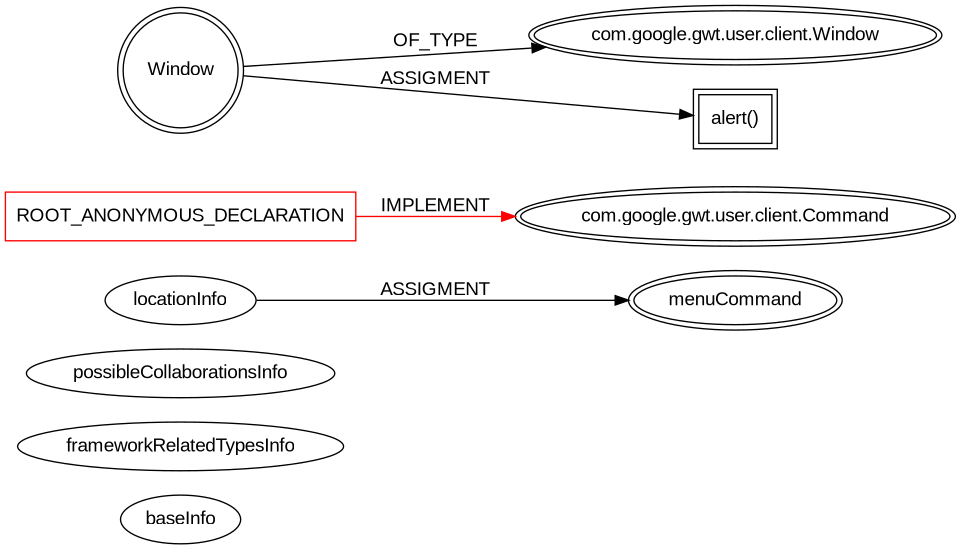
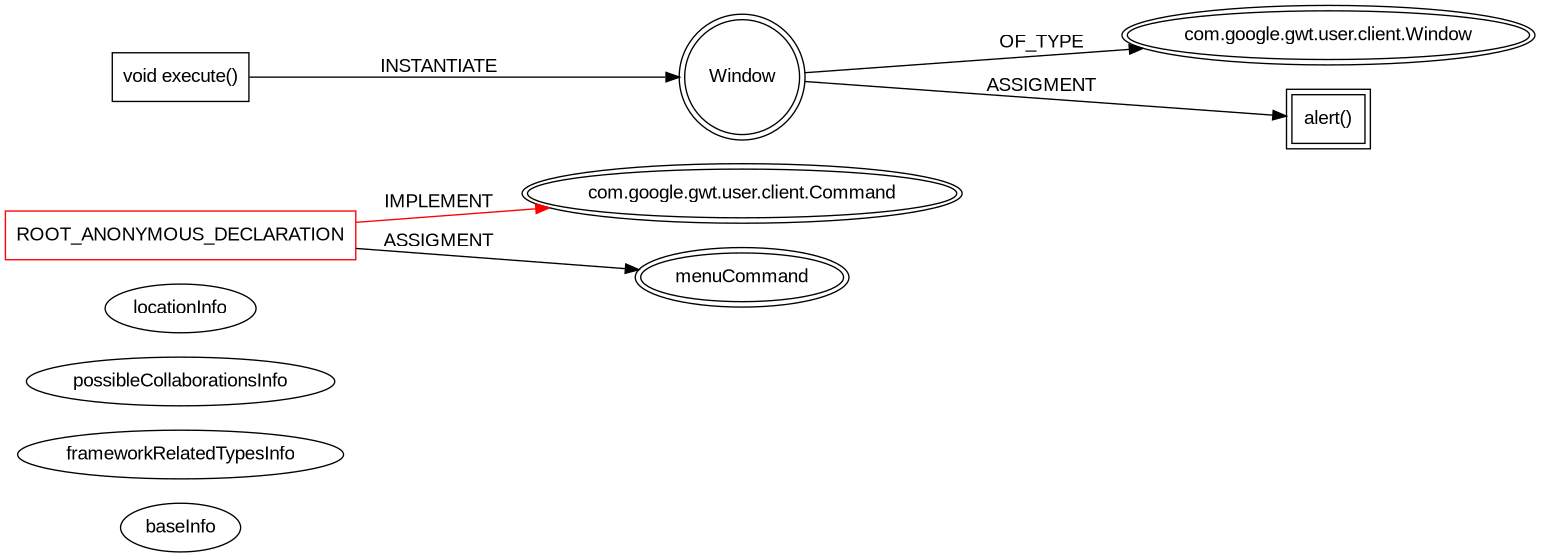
node "void execute()": added
edge "locationInfo" -> "menuCommand": now "ROOT_ANONYMOUS_DECLARATION" -> "menuCommand"
